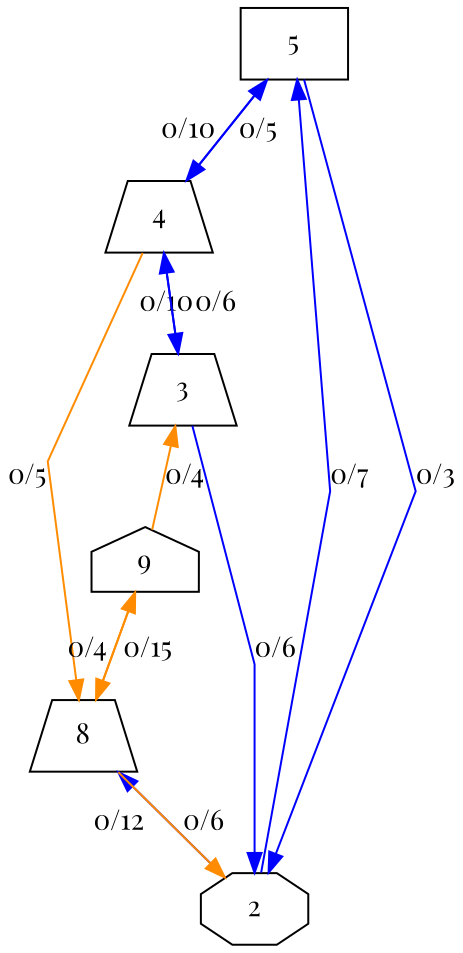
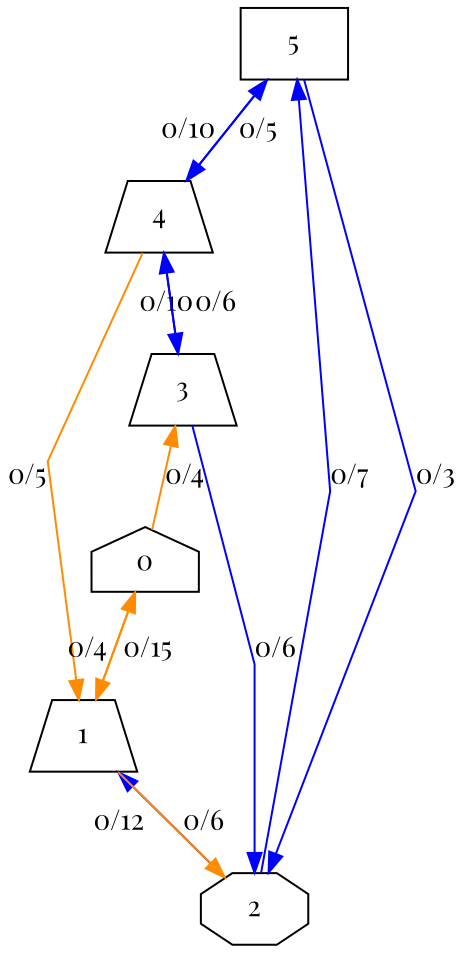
node "9": label "9" -> "0"
node "8": label "8" -> "1"
